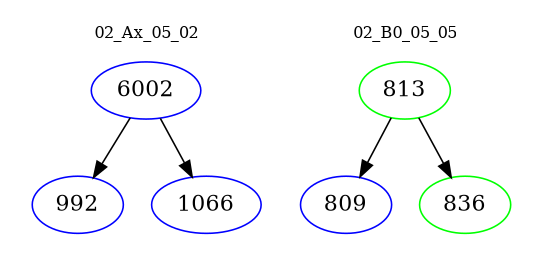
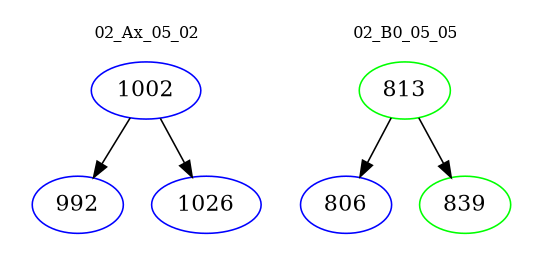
node "6002": label "6002" -> "1002"
node "1066": label "1066" -> "1026"
node "809": label "809" -> "806"
node "836": label "836" -> "839"
